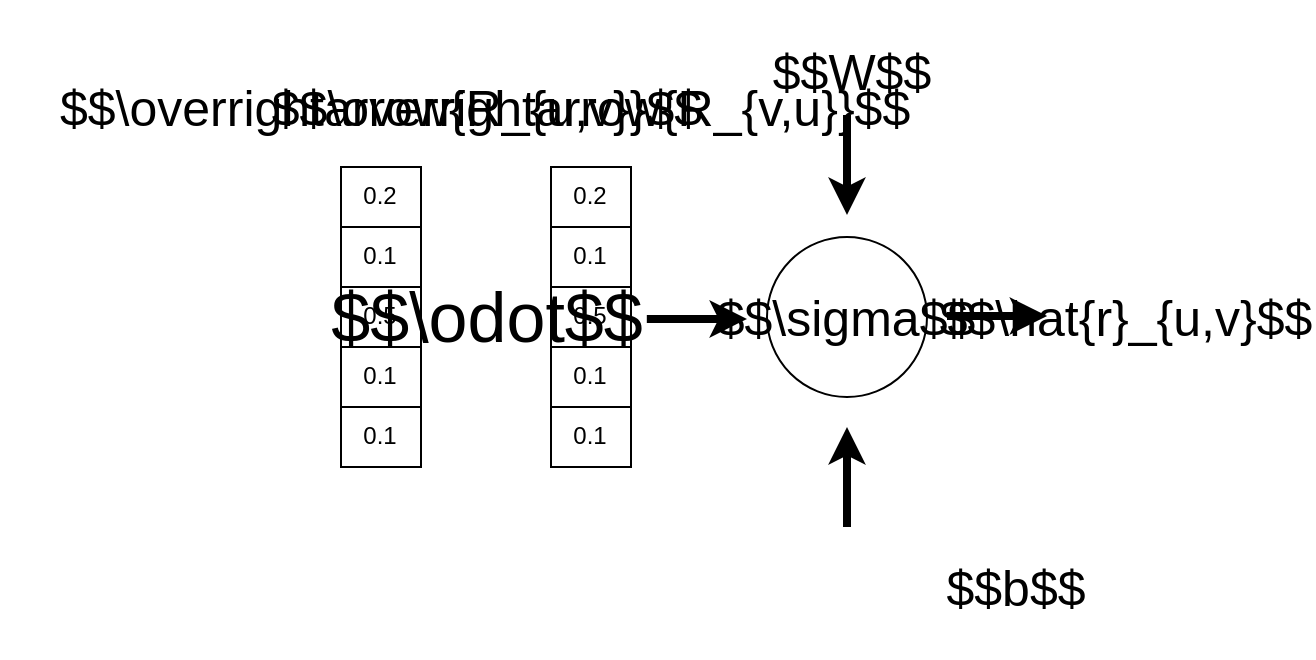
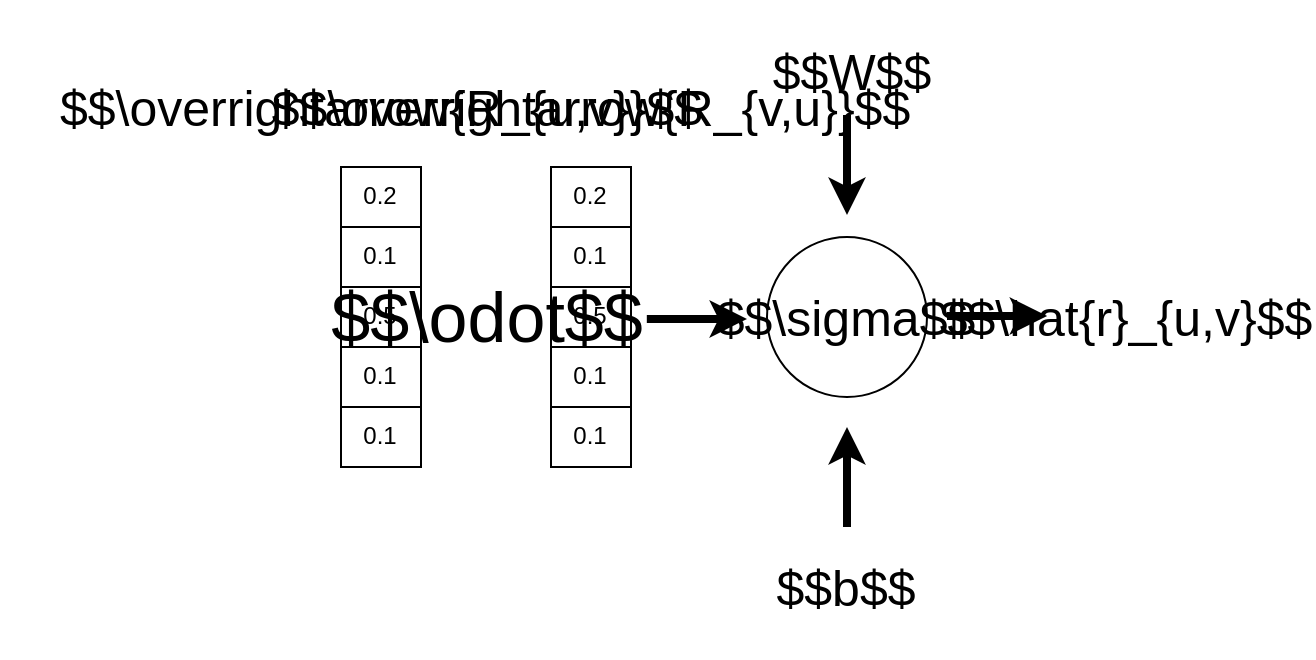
node "$$b$$": moved (1017, 587) -> (847, 587)
